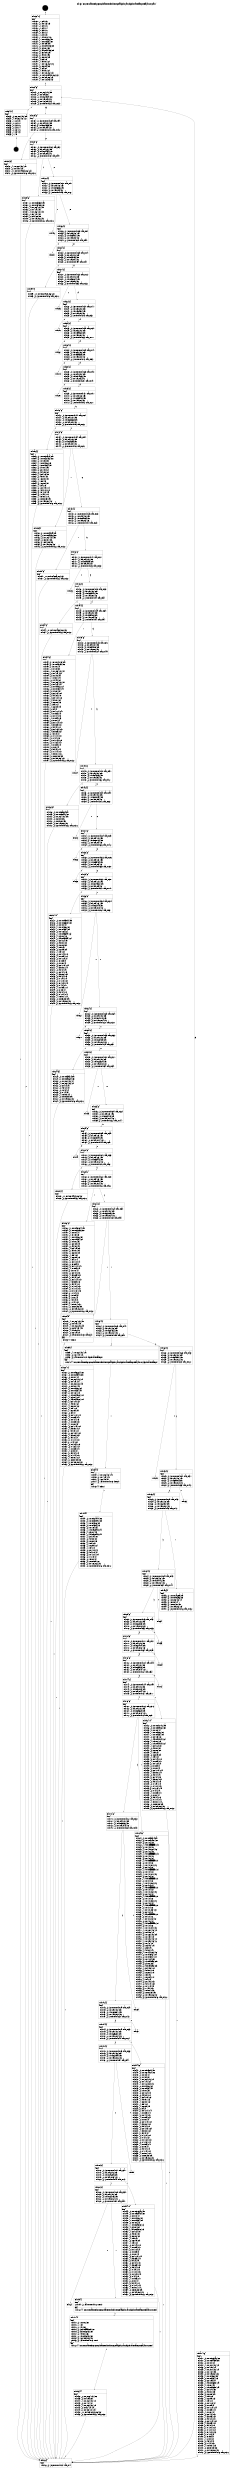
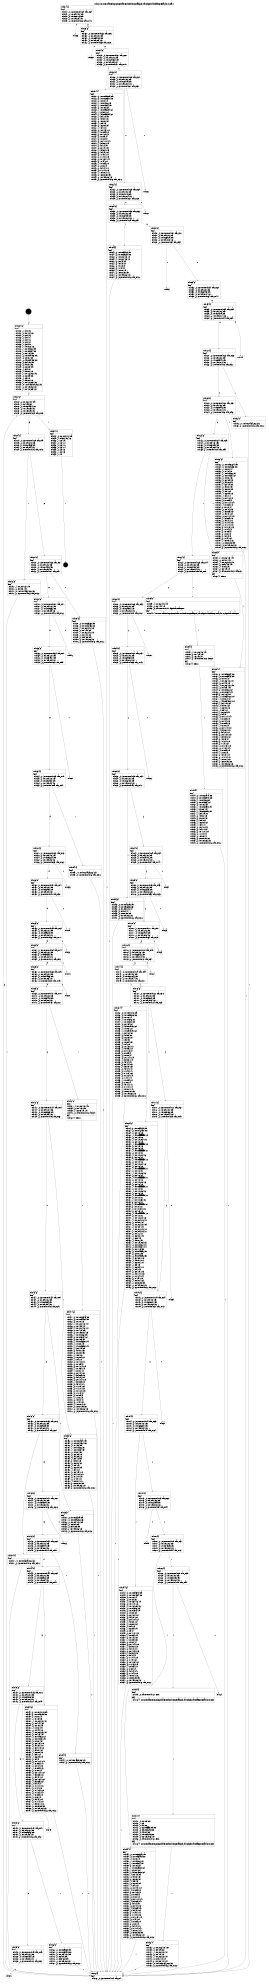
edge "0x4014f8 [28]" -> "0x401514 [28]": removed, label "12"
node "0x401a67 [16]": added
